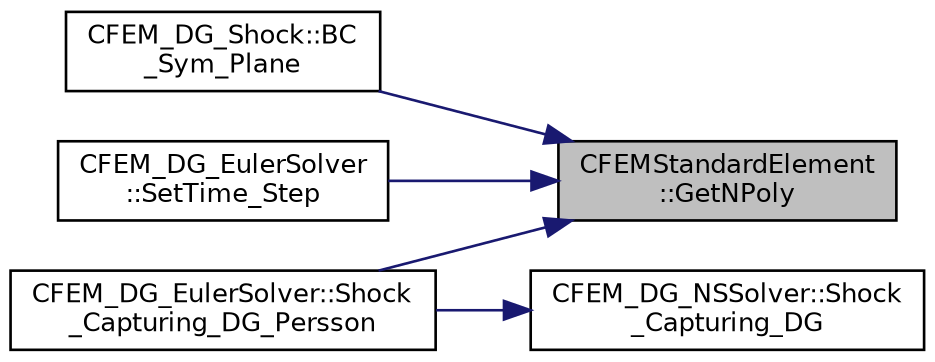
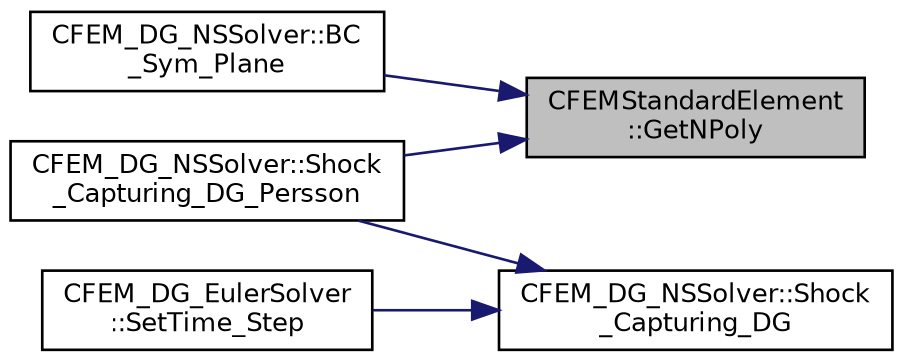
node "CFEM_DG_Shock::BC _Sym_Plane": label "CFEM_DG_Shock::BC _Sym_Plane" -> "CFEM_DG_NSSolver::BC _Sym_Plane"
edge "CFEM_DG_EulerSolver ::SetTime_Step" -> "CFEMStandardElement ::GetNPoly": now "CFEM_DG_EulerSolver ::SetTime_Step" -> "CFEM_DG_NSSolver::Shock _Capturing_DG"
node "CFEM_DG_EulerSolver::Shock _Capturing_DG_Persson": label "CFEM_DG_EulerSolver::Shock _Capturing_DG_Persson" -> "CFEM_DG_NSSolver::Shock _Capturing_DG_Persson"
